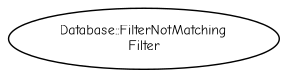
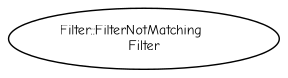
node "Database::FilterNotMatching Filter": label "Database::FilterNotMatching Filter" -> "Filter::FilterNotMatching Filter"
